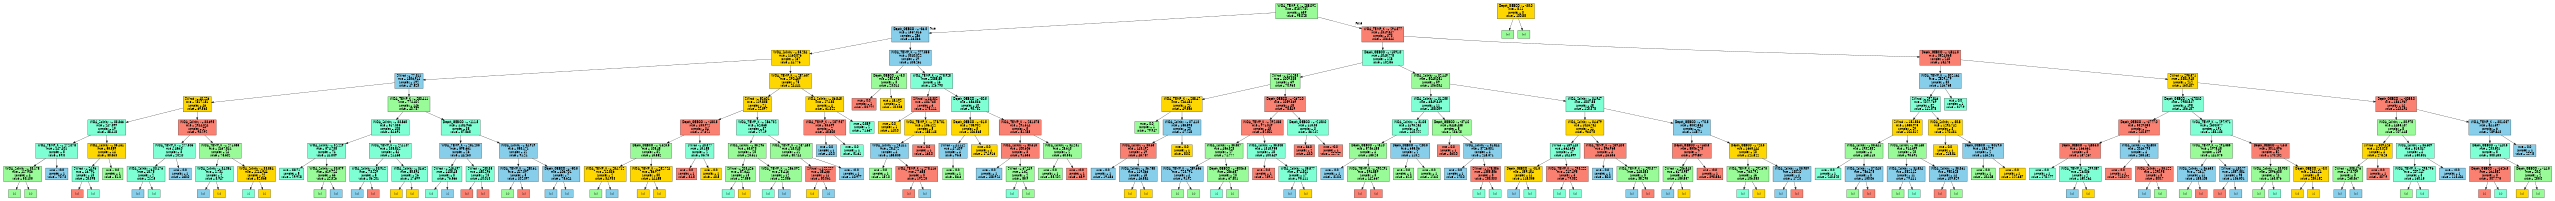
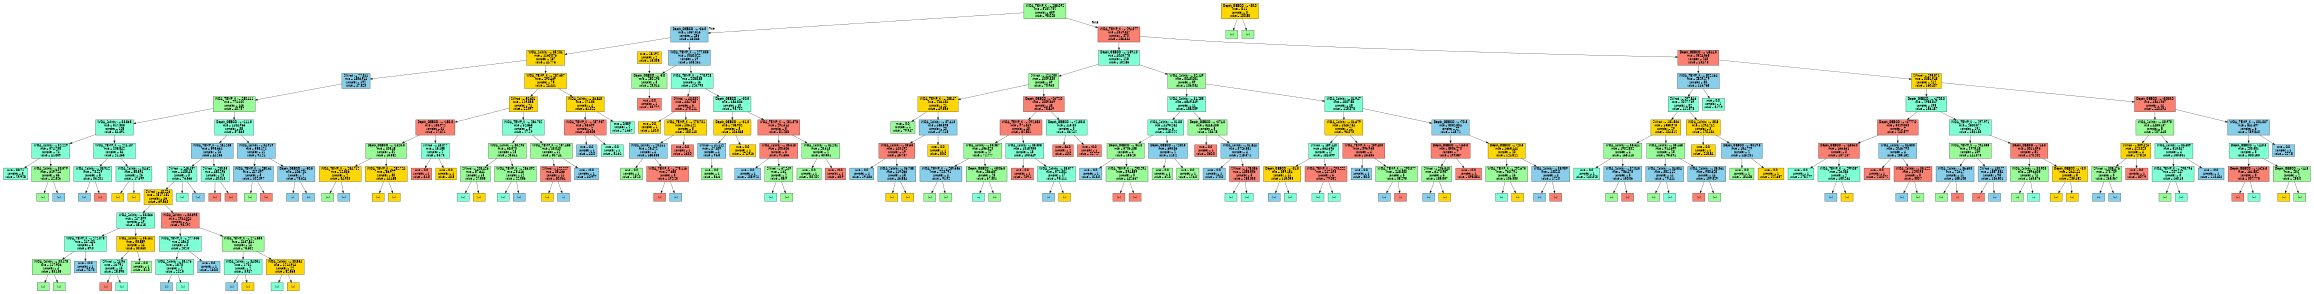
edge "SWrad <= 77.311 mse = 1356.914 samples = 192 value = 47.823" -> "SWrad <= 40.226 mse = 2517.151 samples = 46 value = 69.563": now "SWrad <= 245.497 mse = 1405.48 samples = 3 value = 76.566" -> "SWrad <= 40.226 mse = 2517.151 samples = 46 value = 69.563"
edge "Depth_GEBCO <= -5.0 mse = 250.293 samples = 3 value = 23.014" -> "mse = 18.192 samples = 2 value = 15.338": reversed
